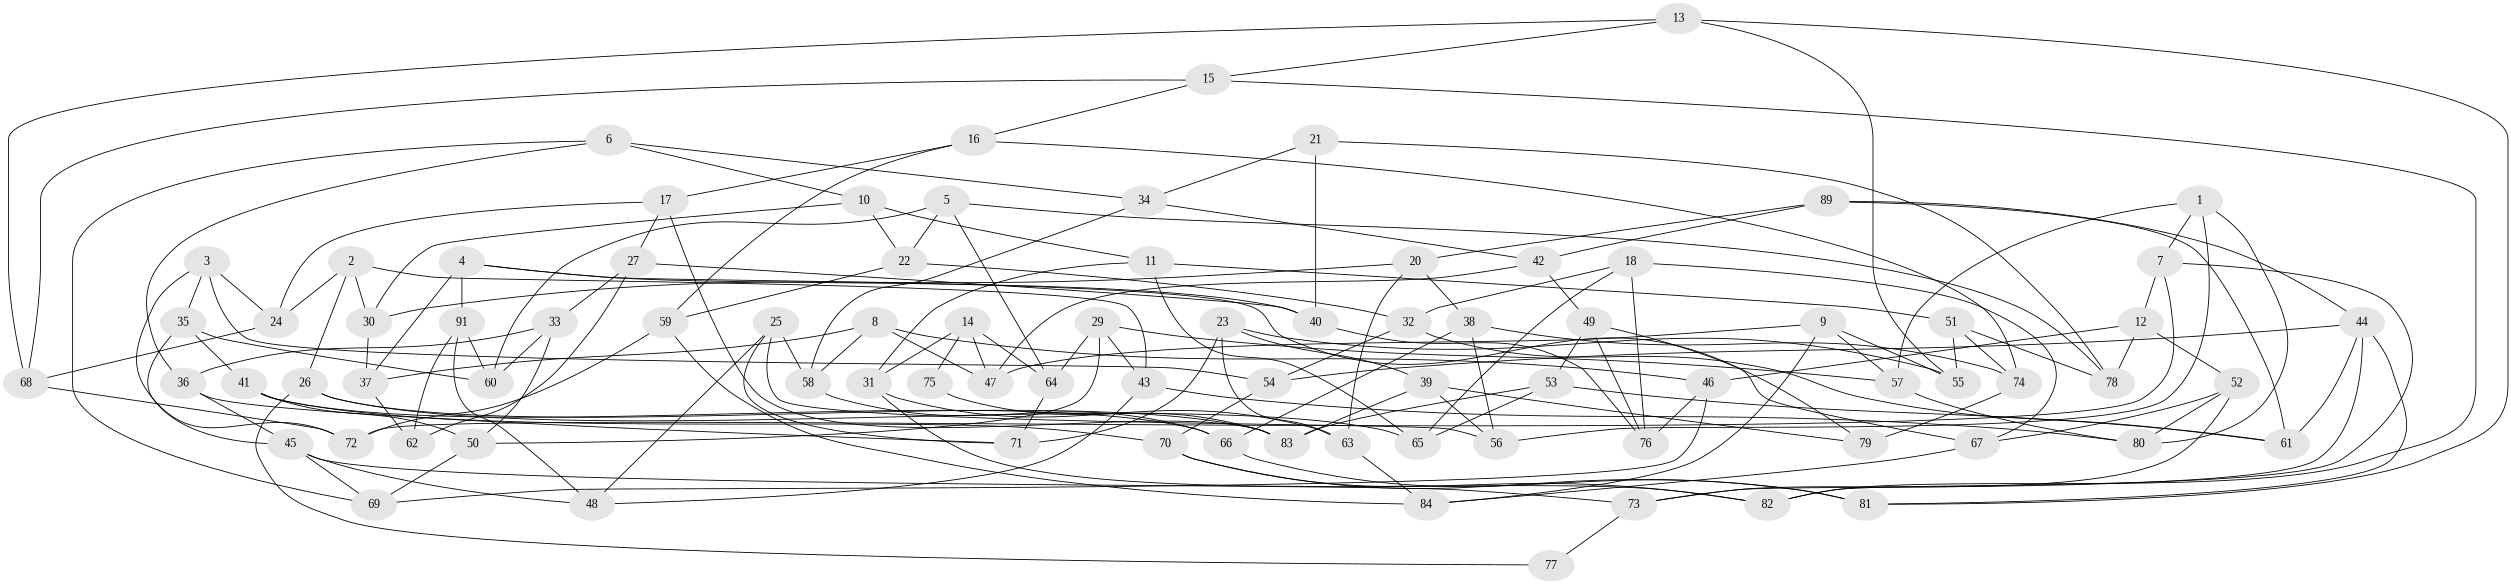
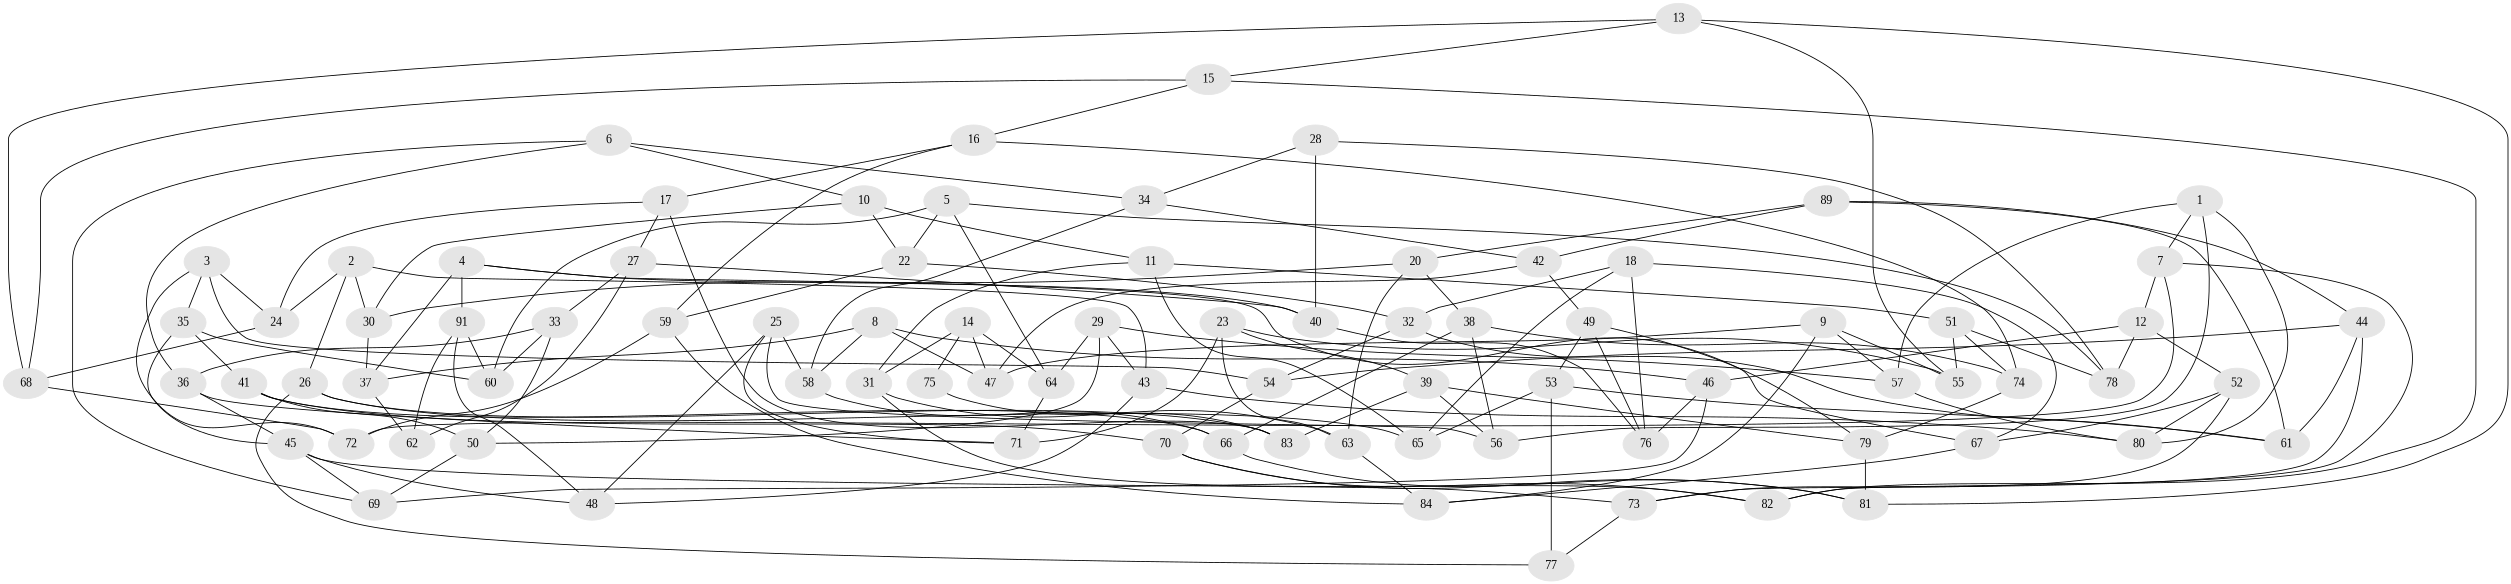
node "21": label "21" -> "28"
edge "53" -- "83": now "53" -- "77"
edge "44" -- "81": now "79" -- "81"
